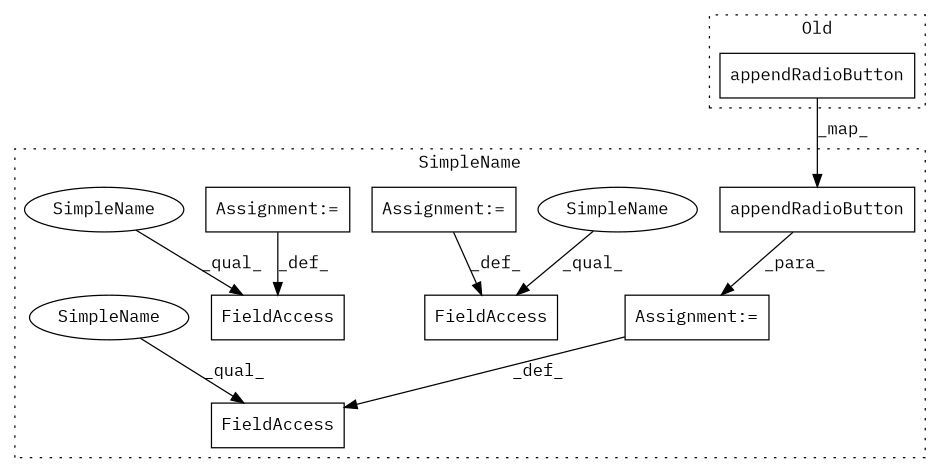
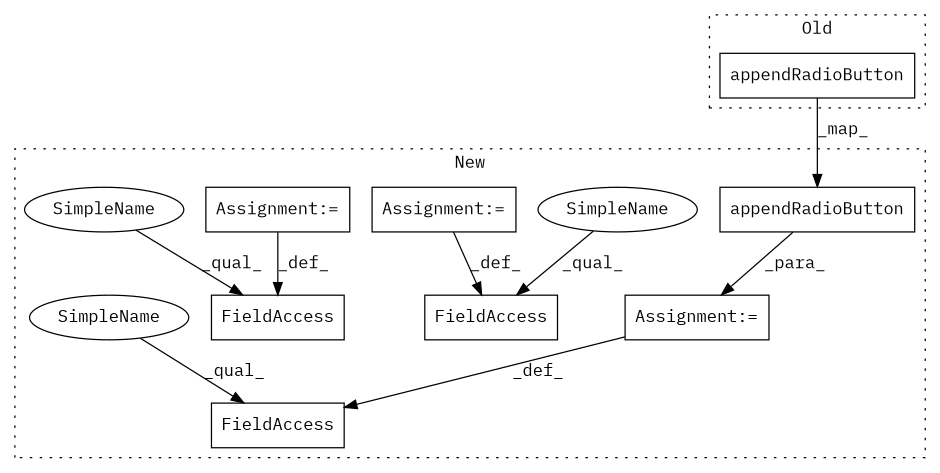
cluster "SimpleName": label "SimpleName" -> "New"
